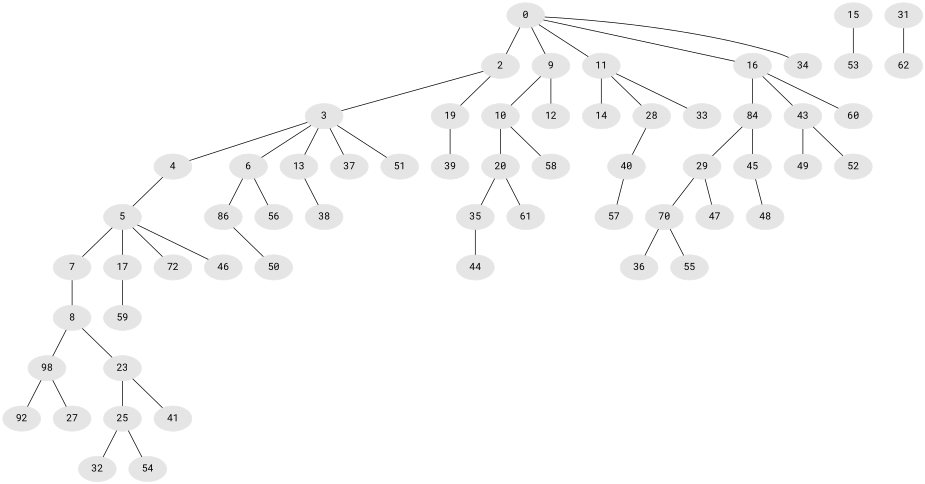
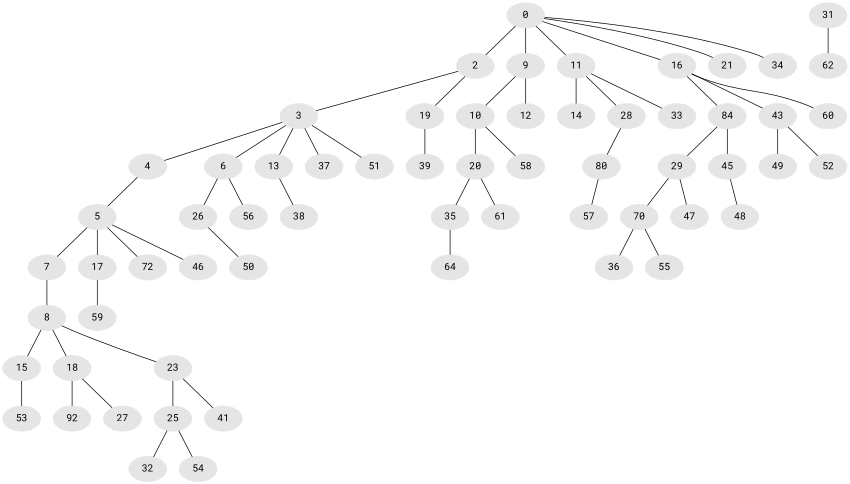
node "21": added
node "40": label "40" -> "80"
node "86": label "86" -> "26"
node "44": label "44" -> "64"
edge "8" -- "15": added
node "98": label "98" -> "18"
